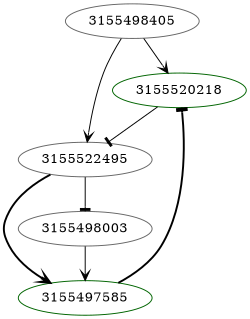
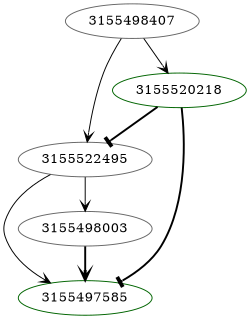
node "3155498405": label "3155498405" -> "3155498407"
edge "3155520218" -> "3155522495": style solid -> bold
edge "3155522495" -> "3155498003": arrowhead tee -> vee
edge "3155497585" -> "3155520218": reversed
edge "3155522495" -> "3155497585": style bold -> solid
edge "3155498003" -> "3155497585": style solid -> bold
